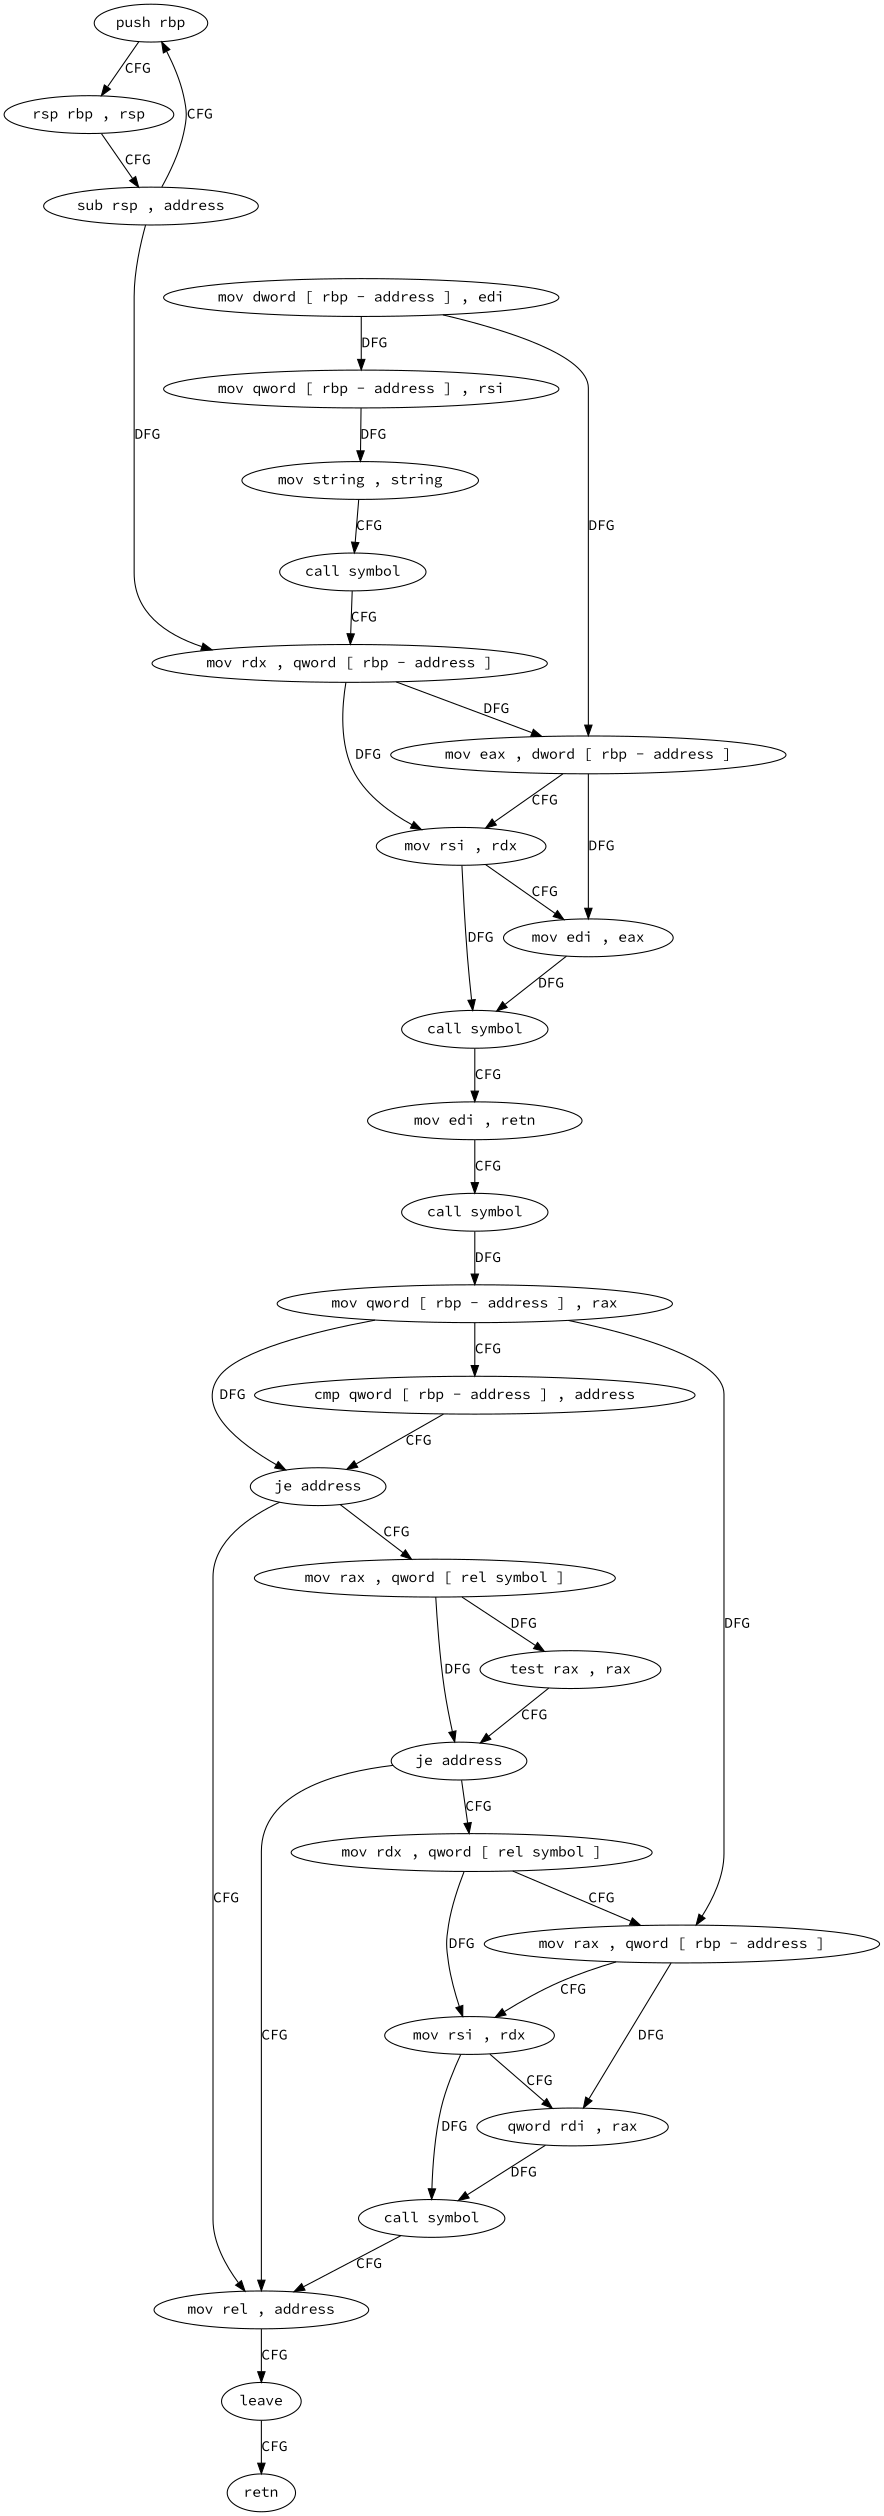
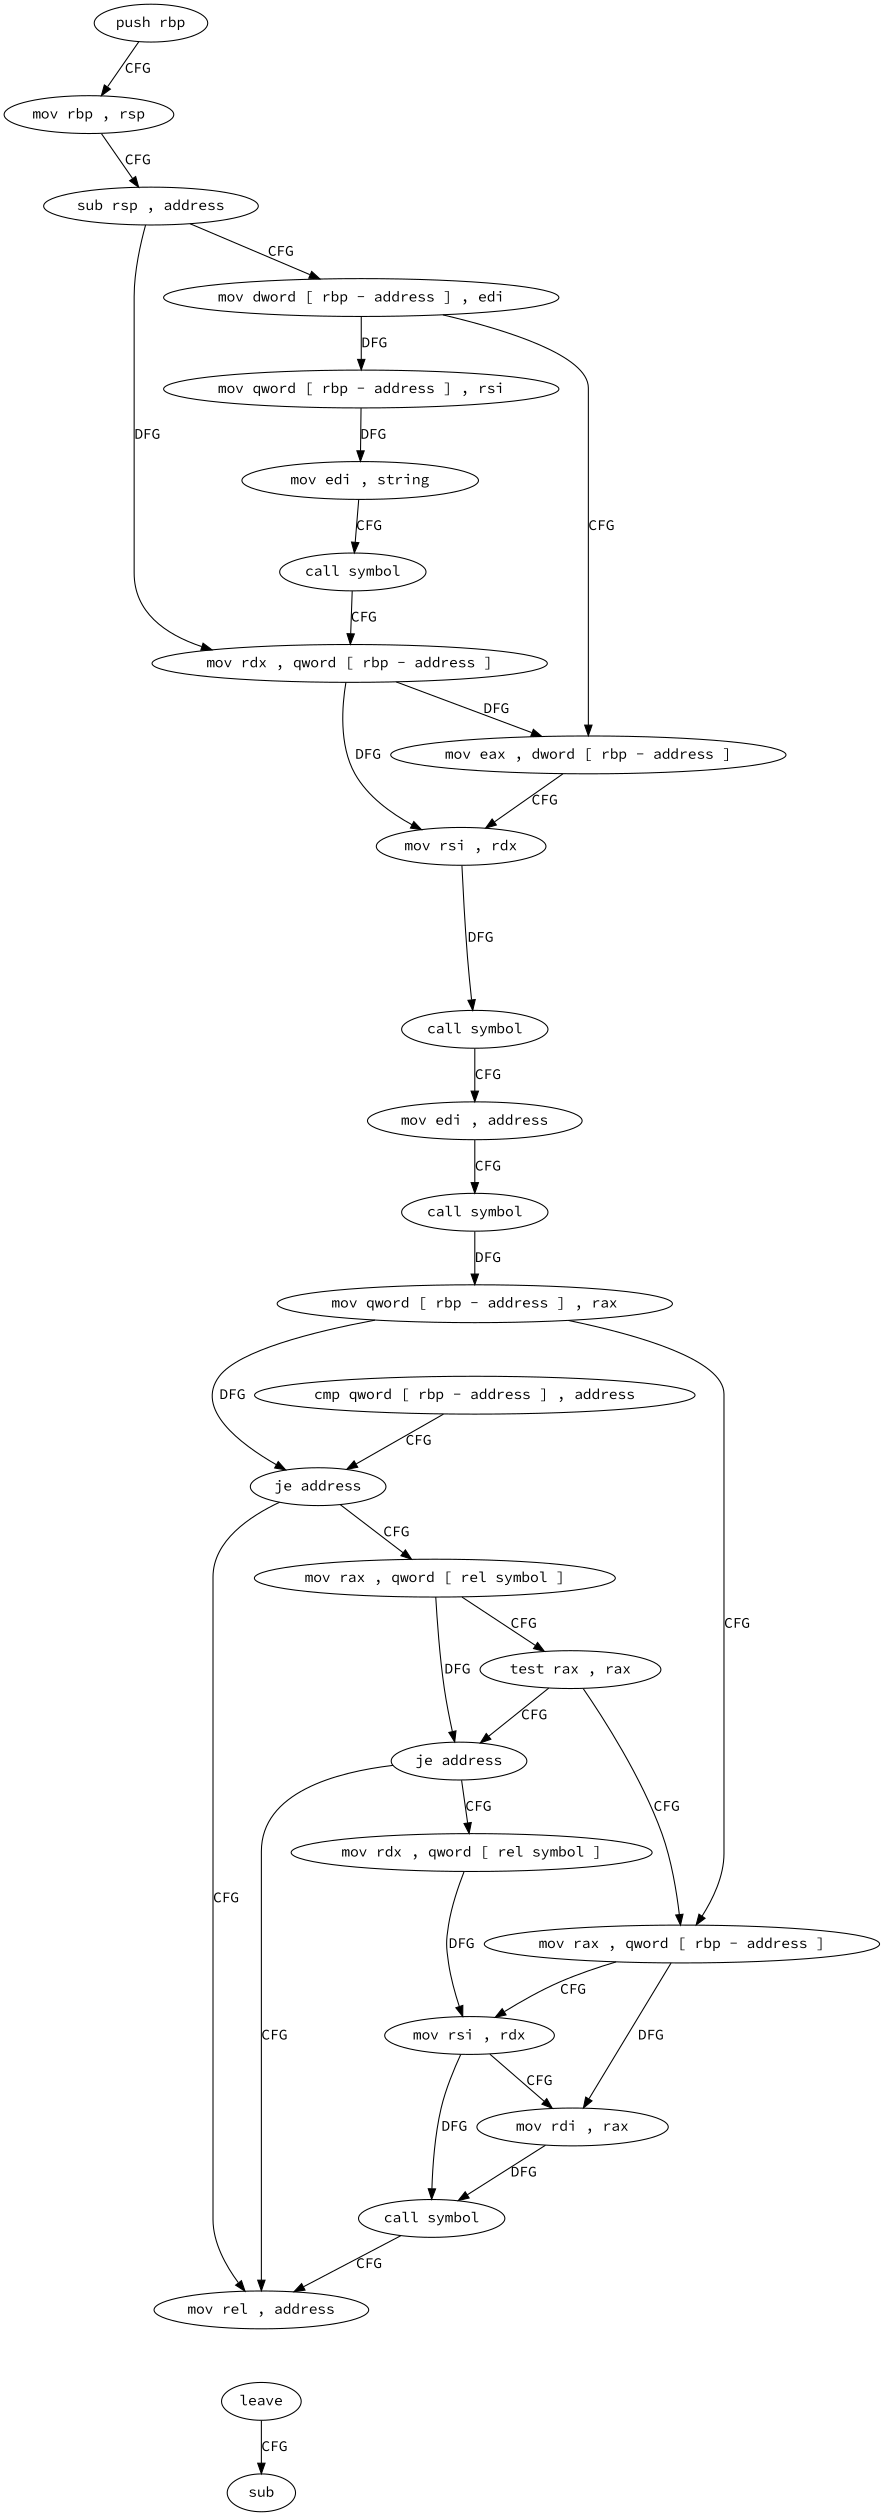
node "rsp rbp , rsp": label "rsp rbp , rsp" -> "mov rbp , rsp"
edge "sub rsp , address" -> "push rbp": now "sub rsp , address" -> "mov dword [ rbp - address ] , edi"
node "mov string , string": label "mov string , string" -> "mov edi , string"
edge "mov dword [ rbp - address ] , edi" -> "mov eax , dword [ rbp - address ]": label "DFG" -> "CFG"
node "mov edi , eax": removed
node "mov edi , retn": label "mov edi , retn" -> "mov edi , address"
edge "mov qword [ rbp - address ] , rax" -> "cmp qword [ rbp - address ] , address": removed, label "CFG"
edge "mov rax , qword [ rel symbol ]" -> "test rax , rax": label "DFG" -> "CFG"
edge "mov qword [ rbp - address ] , rax" -> "mov rax , qword [ rbp - address ]": label "DFG" -> "CFG"
edge "mov rdx , qword [ rel symbol ]" -> "mov rax , qword [ rbp - address ]": now "test rax , rax" -> "mov rax , qword [ rbp - address ]"
node "qword rdi , rax": label "qword rdi , rax" -> "mov rdi , rax"
edge "mov rel , address" -> "leave": removed, label "CFG"
node "retn": label "retn" -> "sub"
